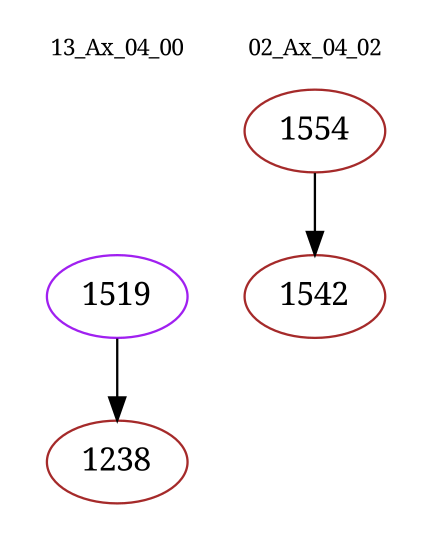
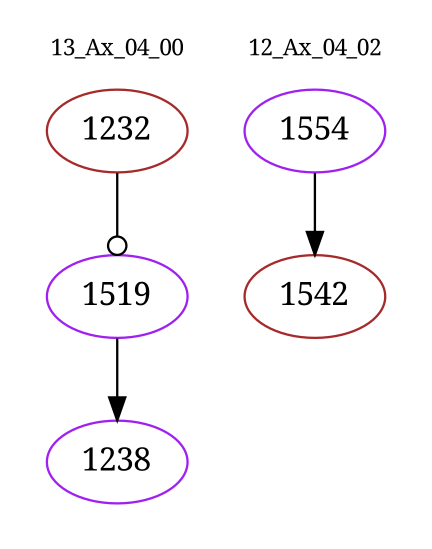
cluster "02_Ax_04_02": label "02_Ax_04_02" -> "12_Ax_04_02"
node "1232": added
node "1554": color brown -> purple
node "1238": color brown -> purple
